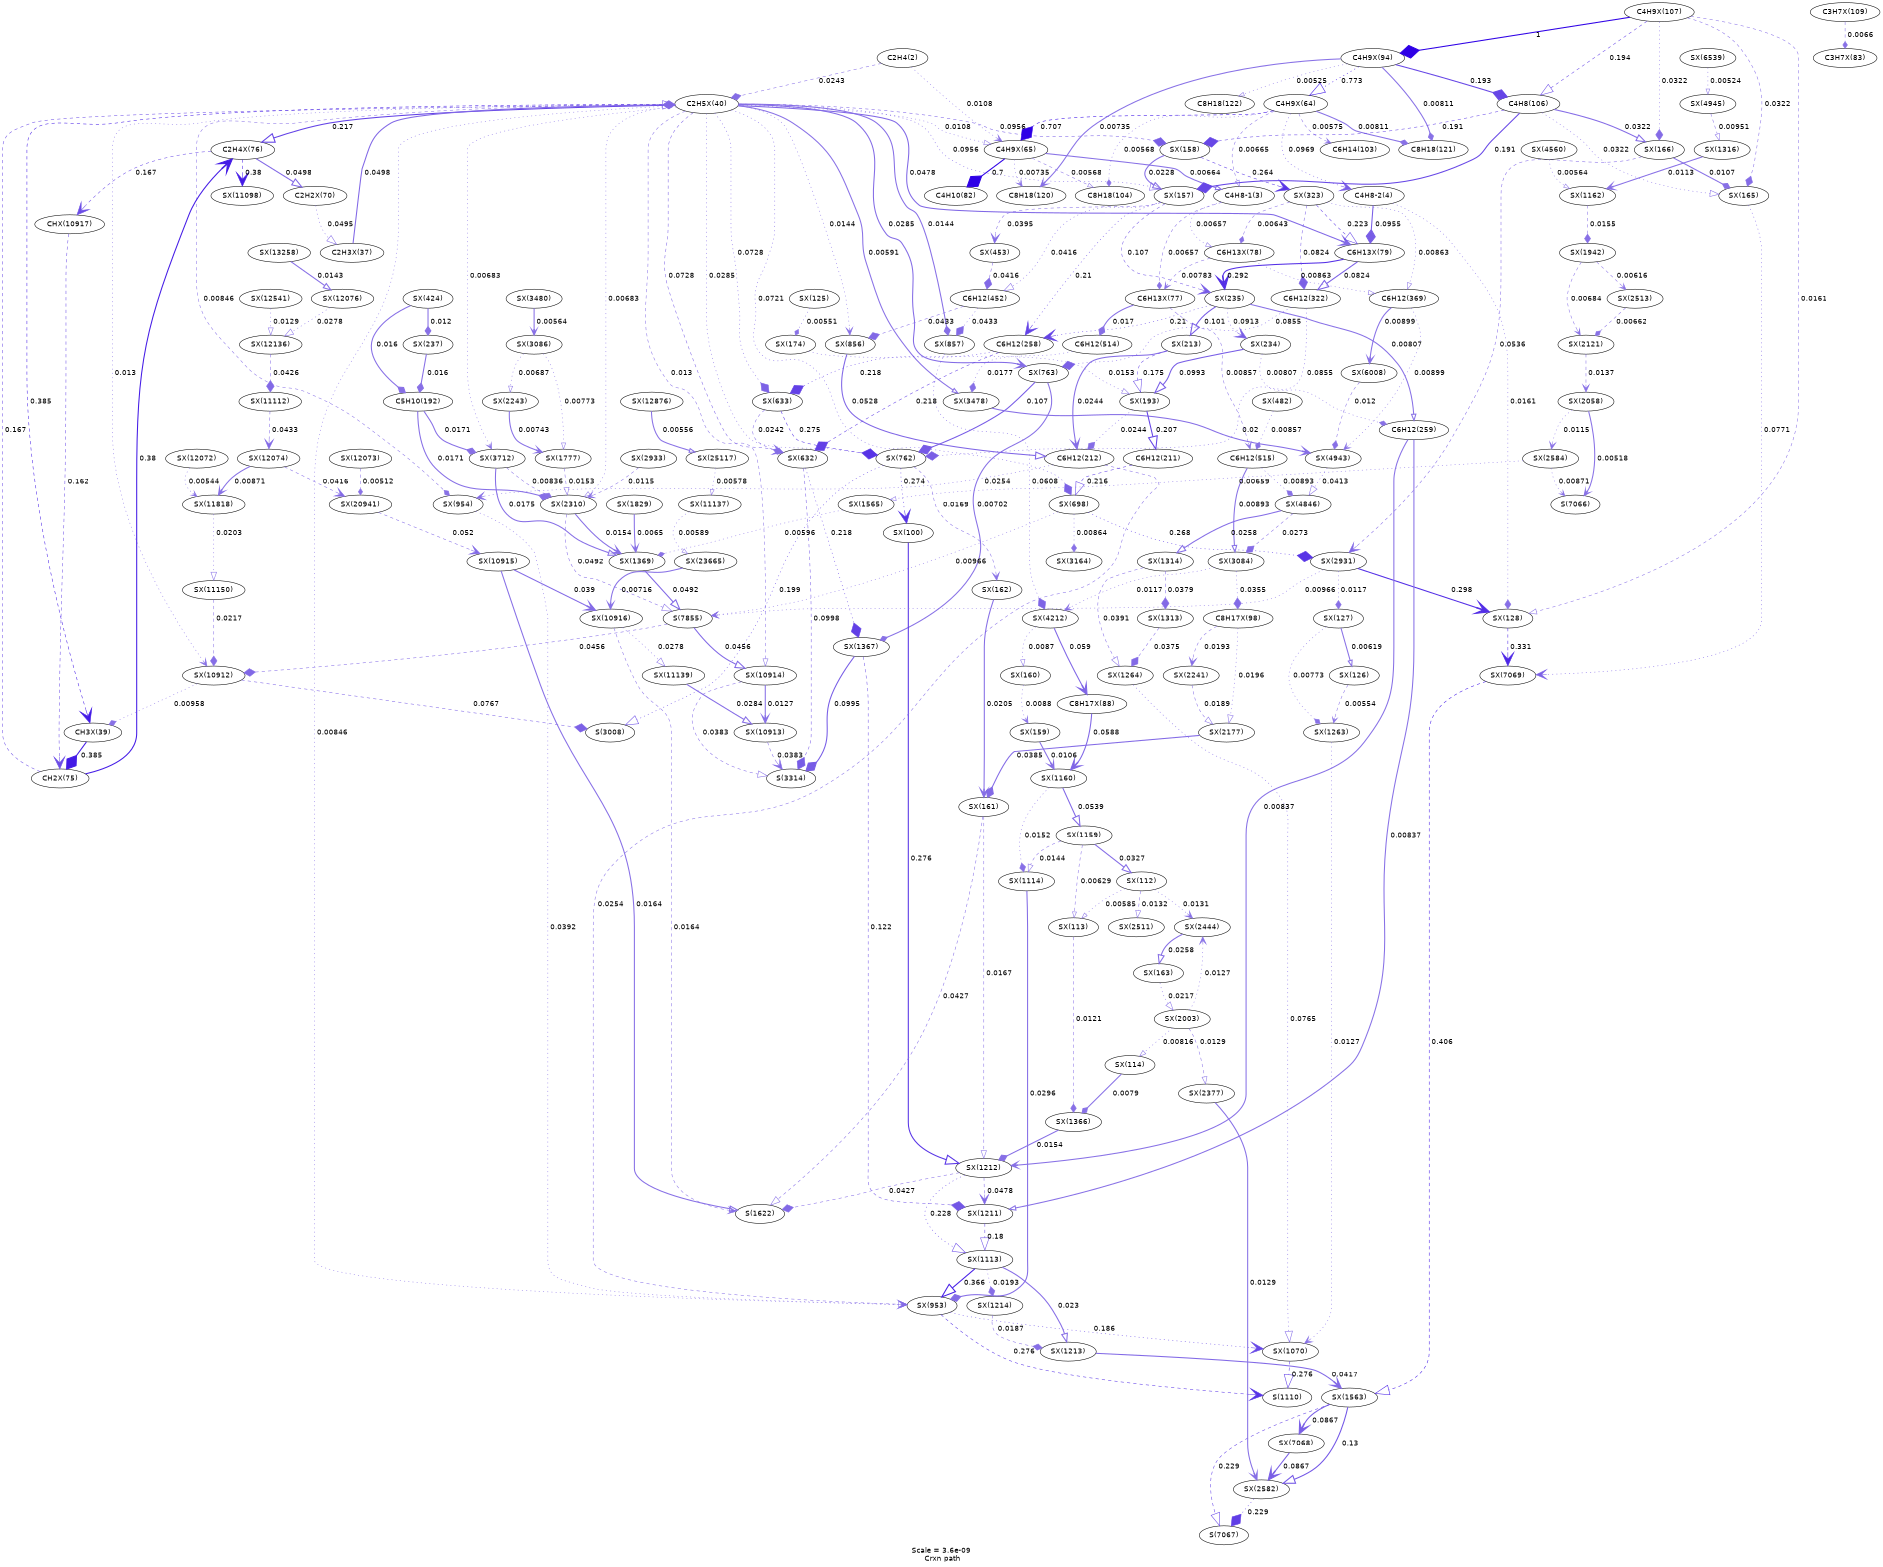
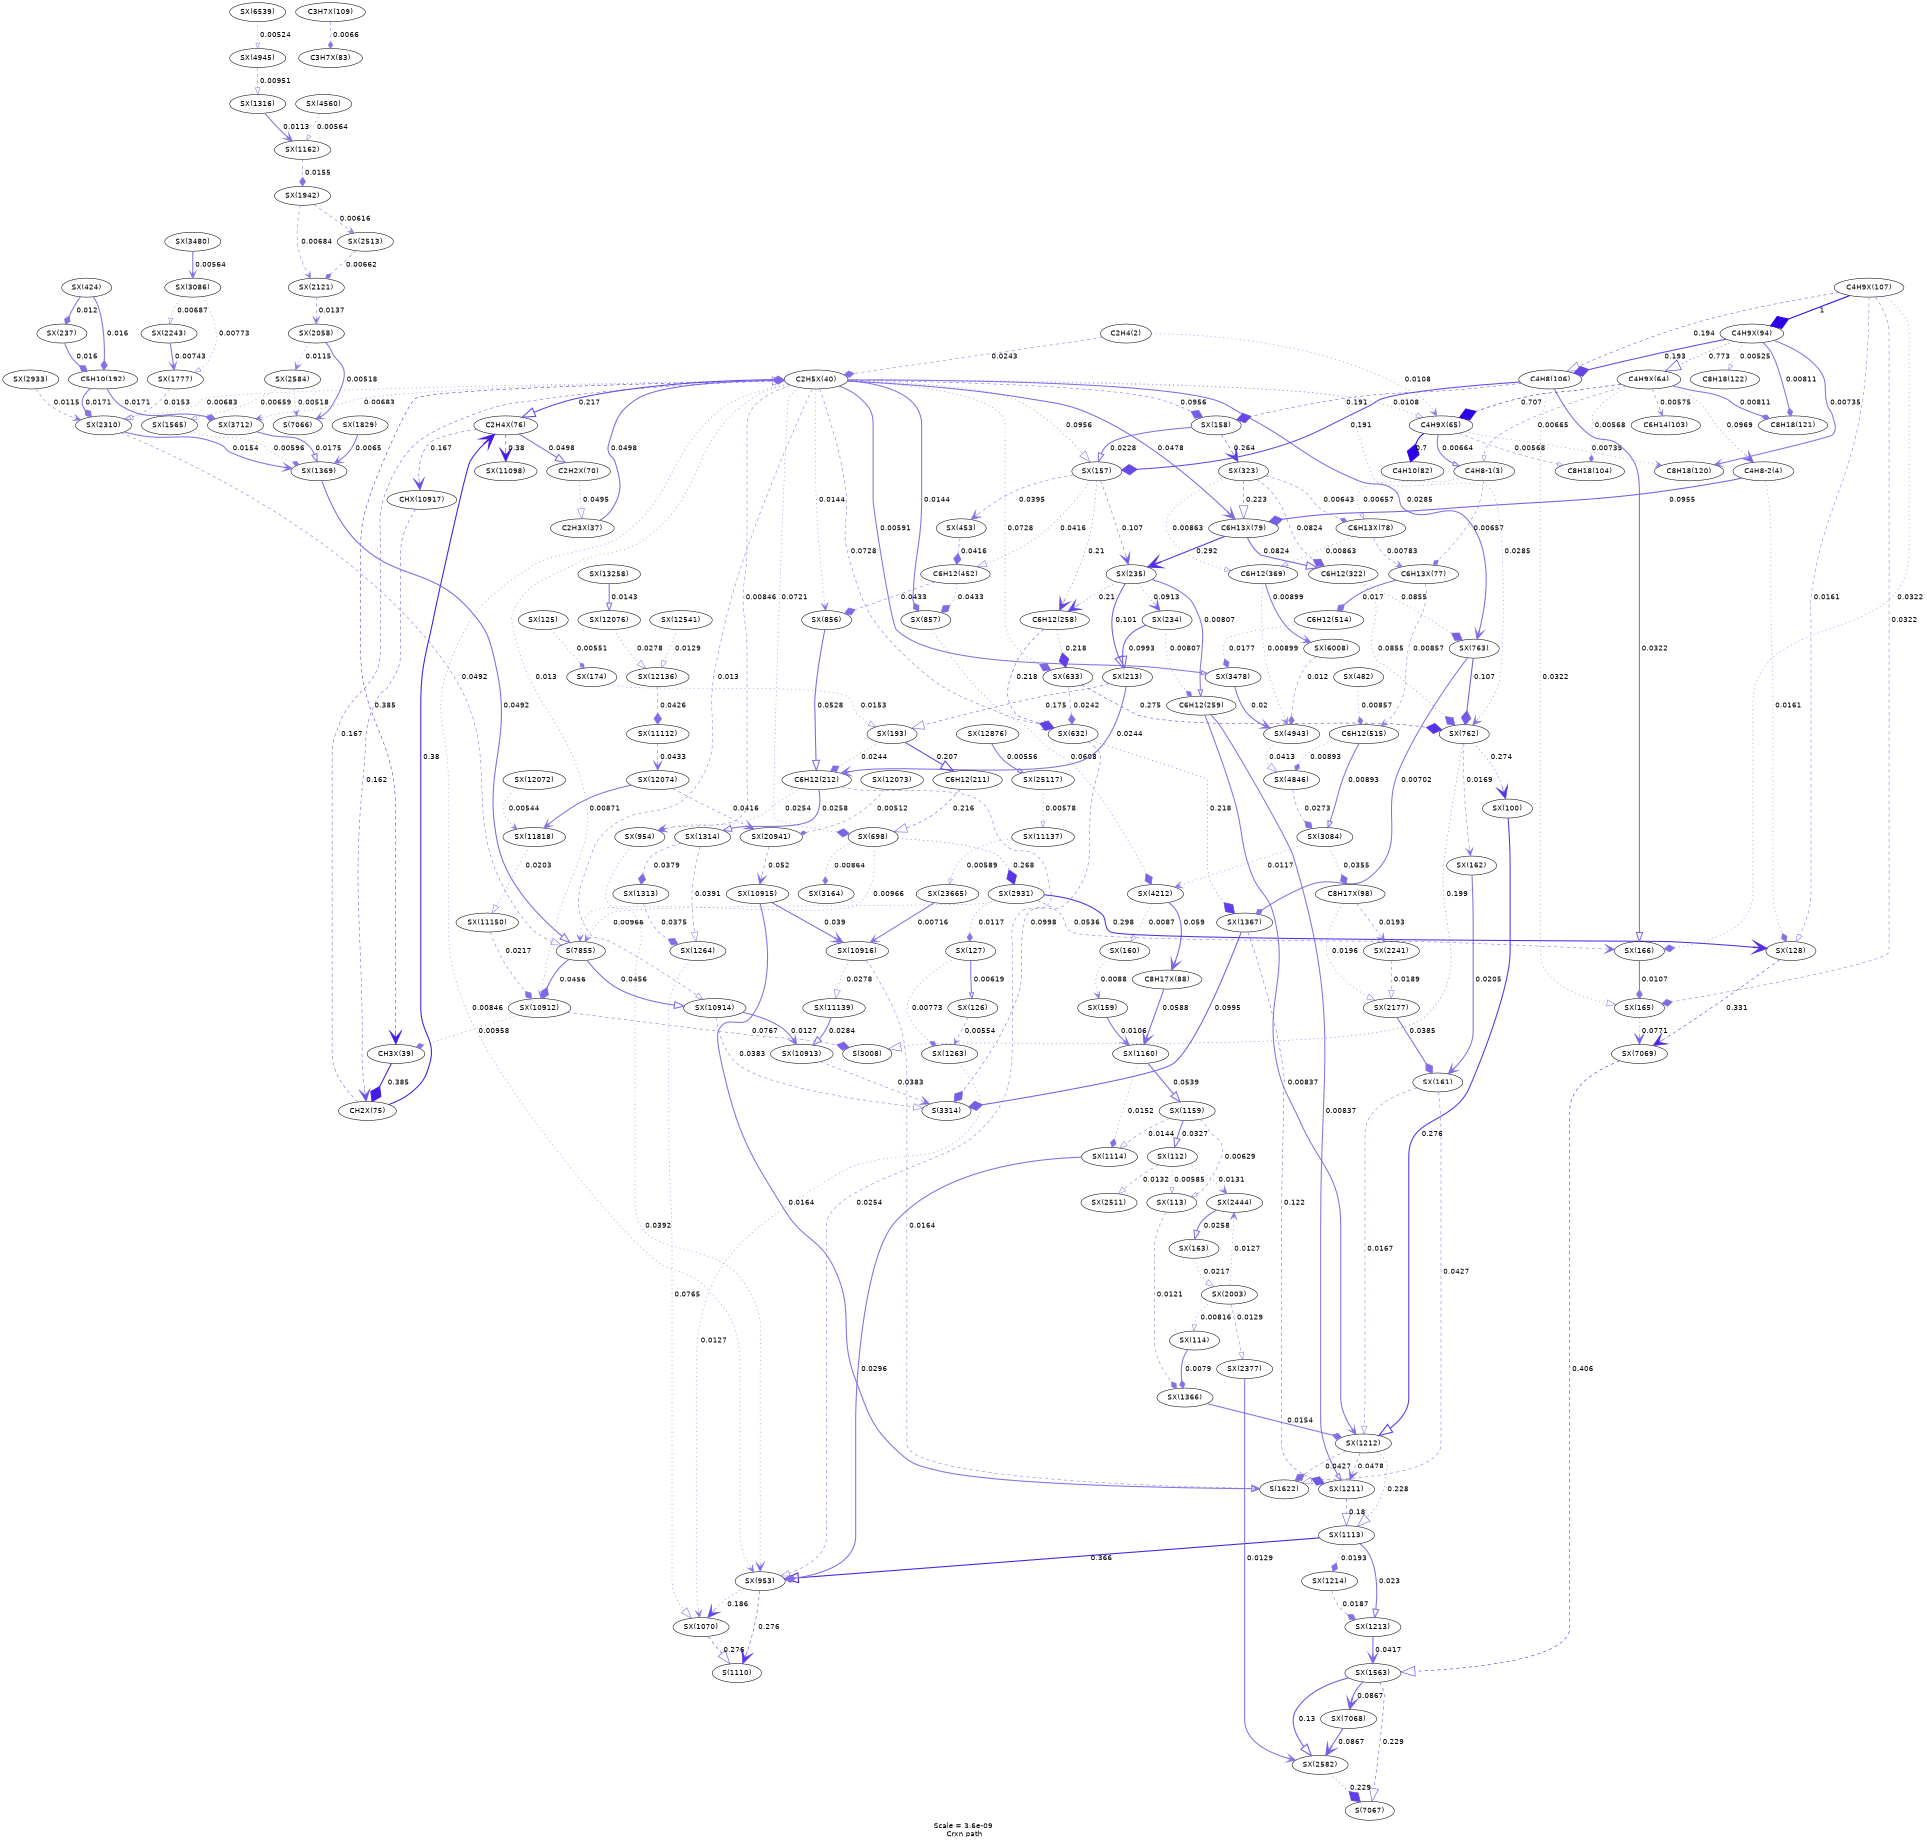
edge "SX(166)" -> "SX(2931)": reversed
edge "SX(234)" -> "SX(193)": now "SX(234)" -> "SX(213)"
edge "SX(3712)" -> "SX(2310)": removed, label "0.00836"
edge "SX(2584)" -> "S(7066)": label " 0.00871" -> " 0.00518"
edge "SX(4846)" -> "SX(1314)": now "C6H12(212)" -> "SX(1314)"
edge "S(7855)" -> "SX(10912)": style dashed -> bold
